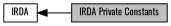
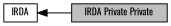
node "IRDA Private Constants": label "IRDA Private Constants" -> "IRDA Private Private"
